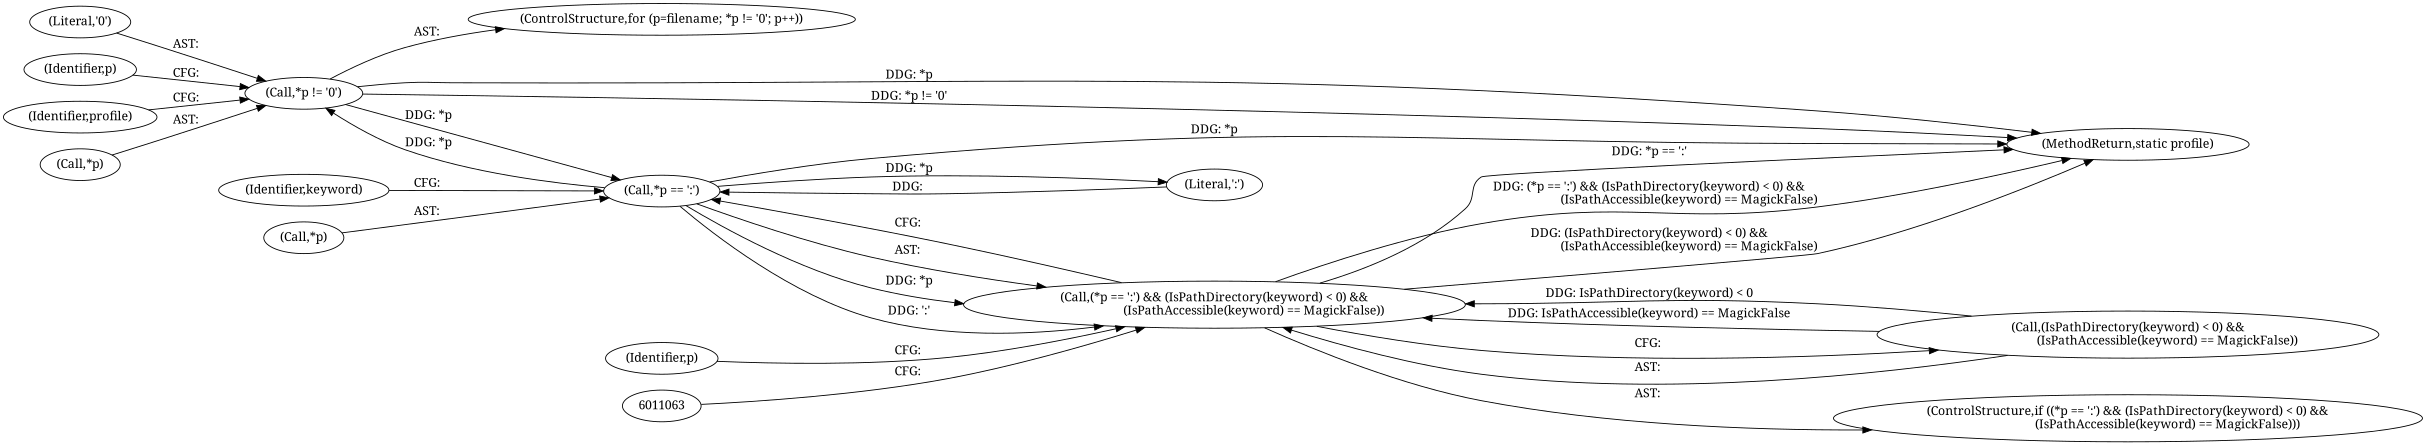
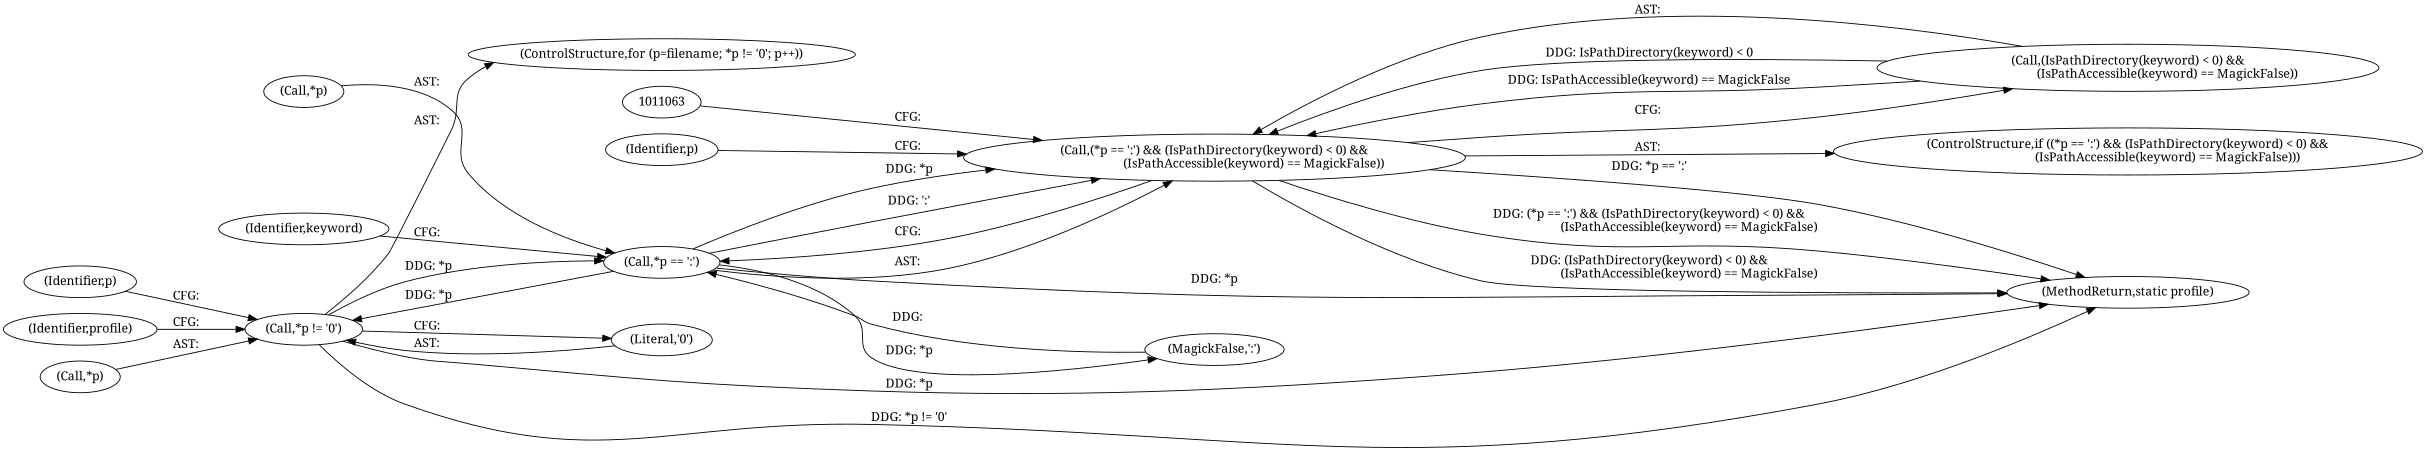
node "(Literal,':')": label "(Literal,':')" -> "(MagickFalse,':')"
edge "(Call,*p != '0')" -> "(Literal,'0')": added, label "CFG:"
node "6011063": label "6011063" -> "1011063"
